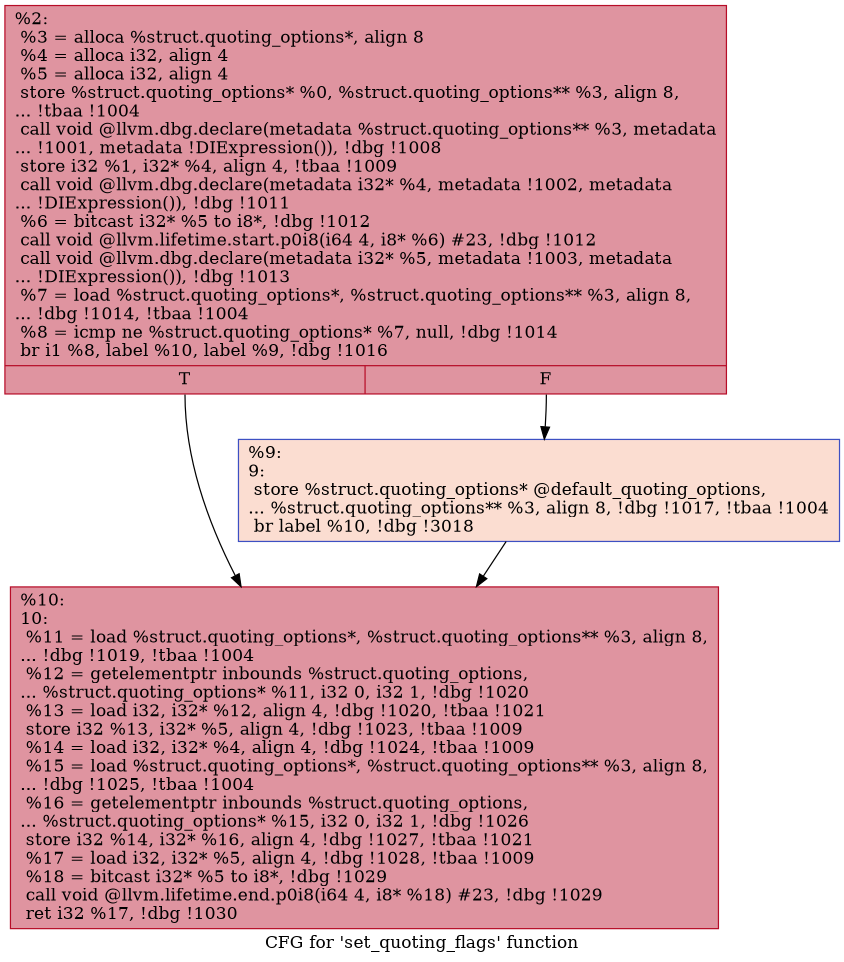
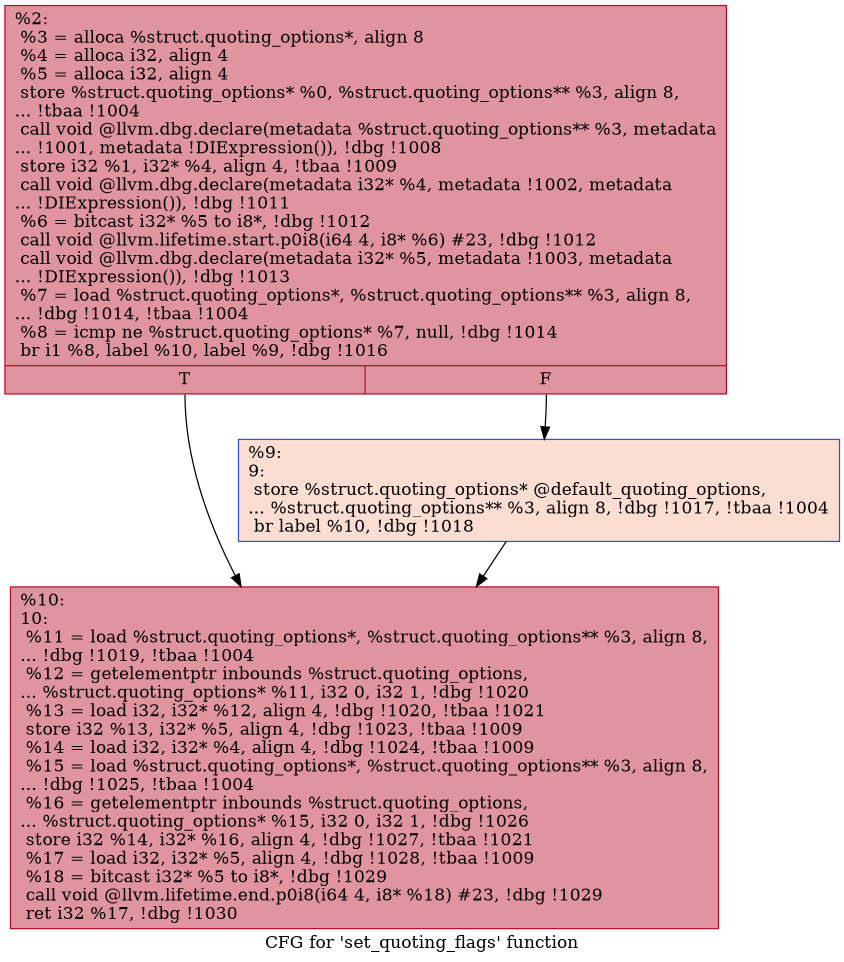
node "%9:": text "br label %10, !dbg !3018" -> "br label %10, !dbg !1018"
